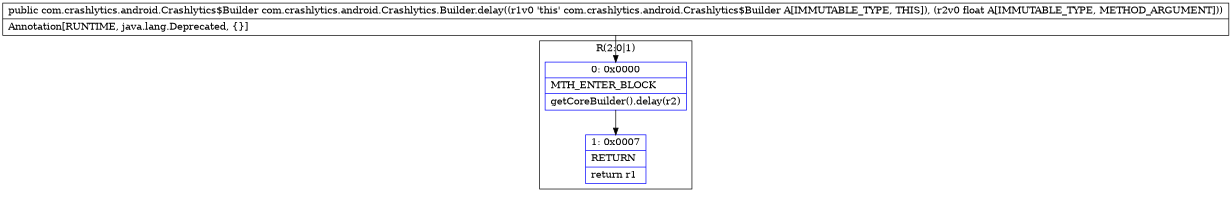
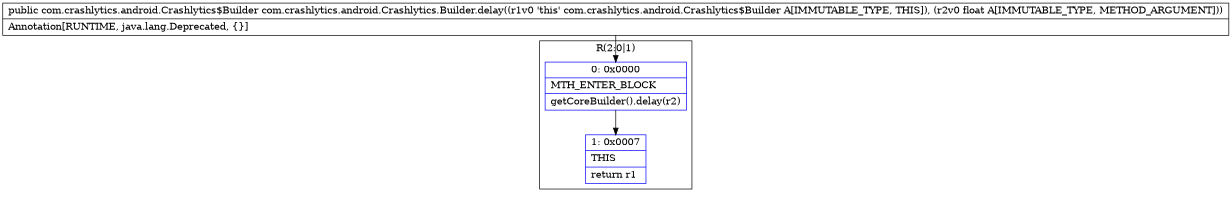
node "1: 0x0007": text "RETURN" -> "THIS"
